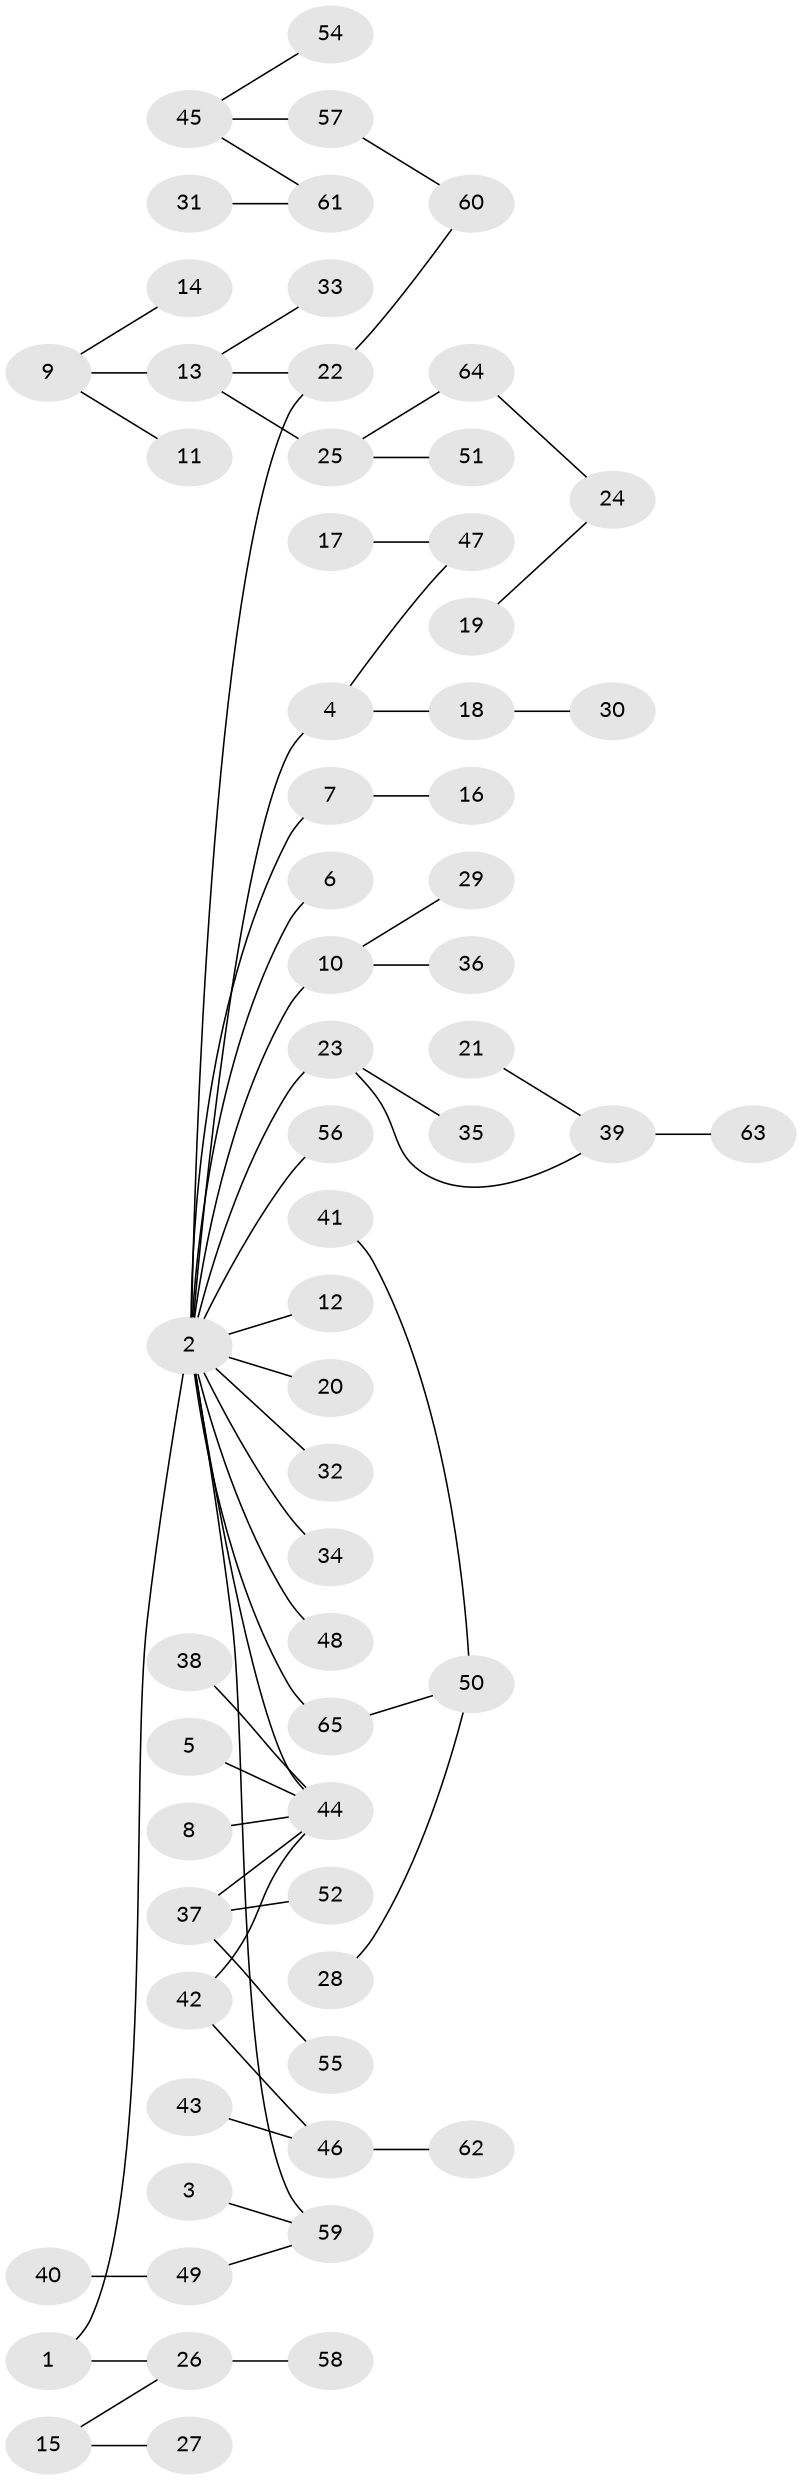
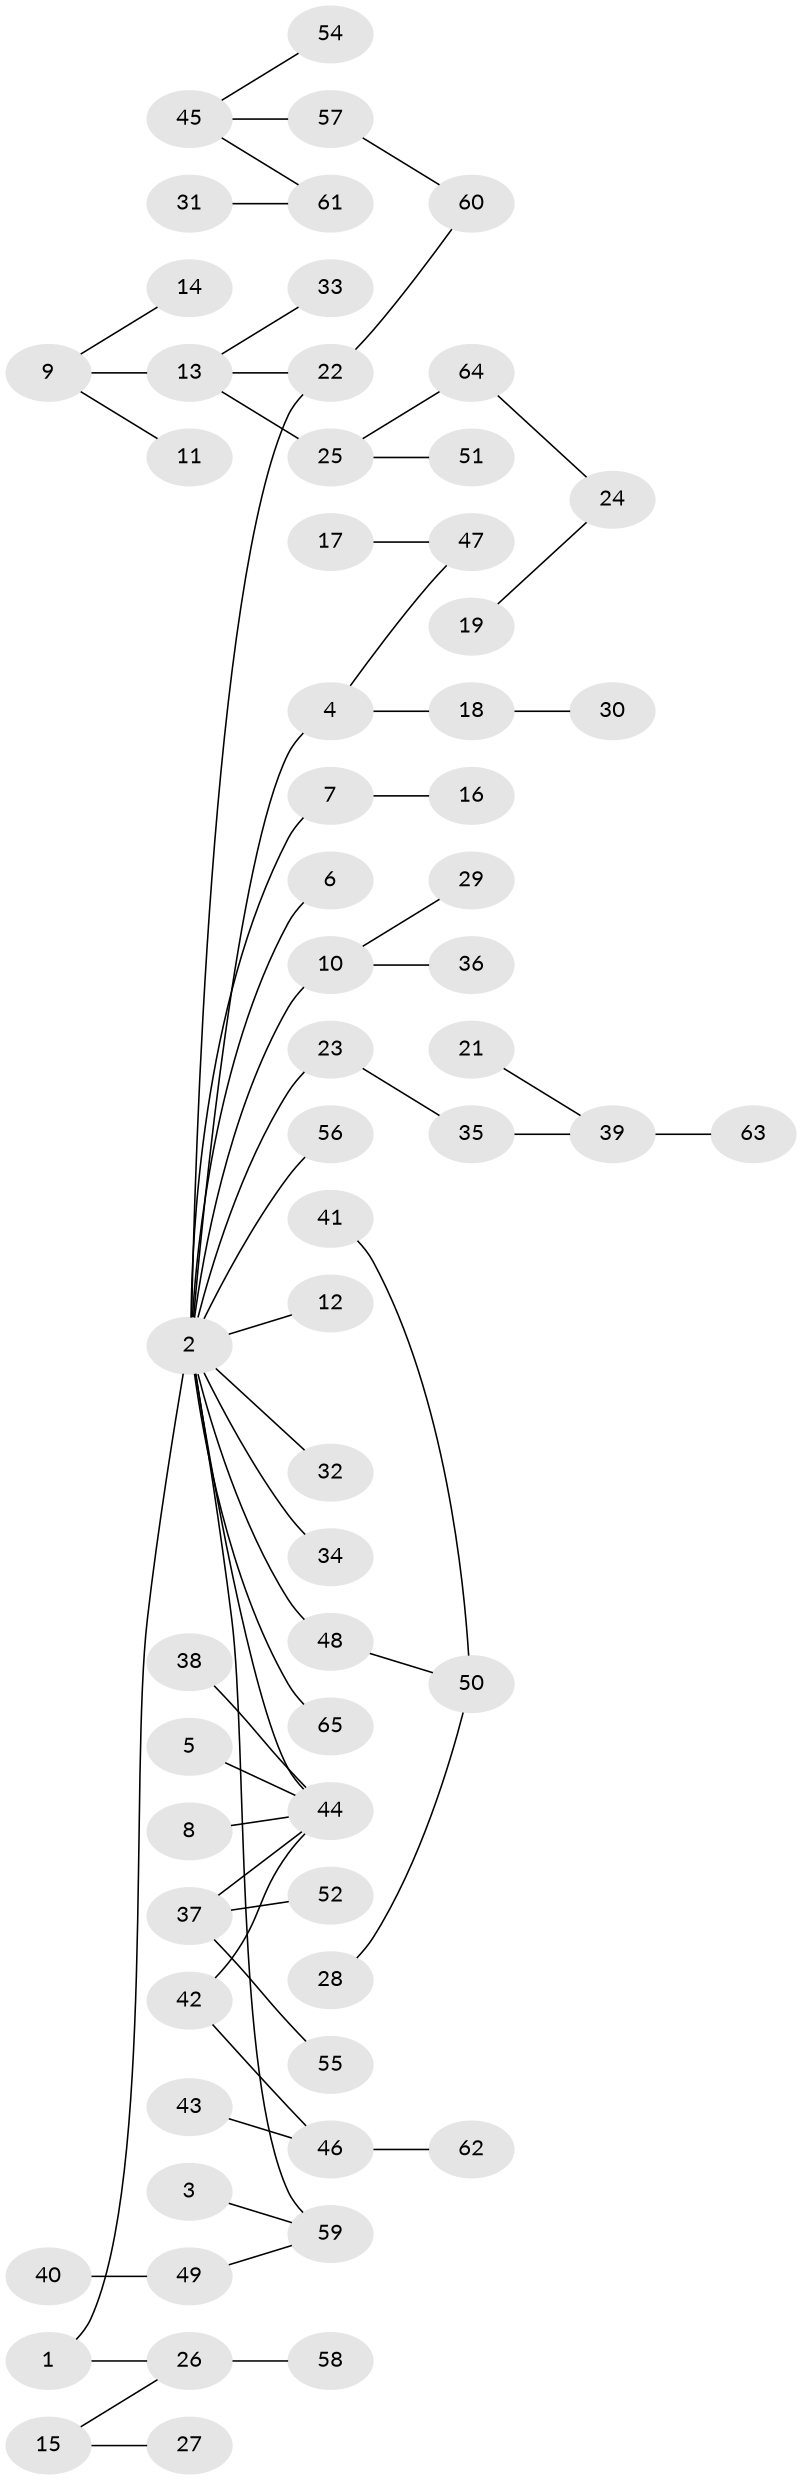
edge "23" -- "39": now "35" -- "39"
node "20": removed
edge "50" -- "65": now "50" -- "48"
